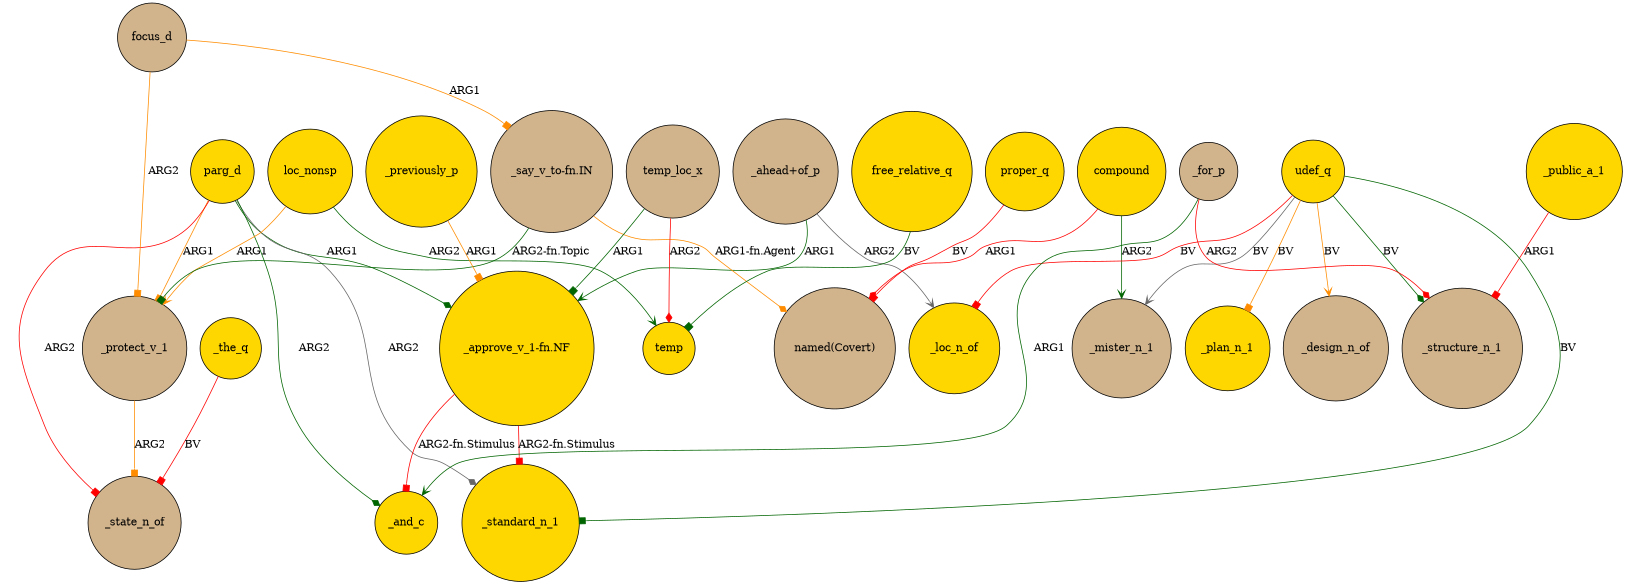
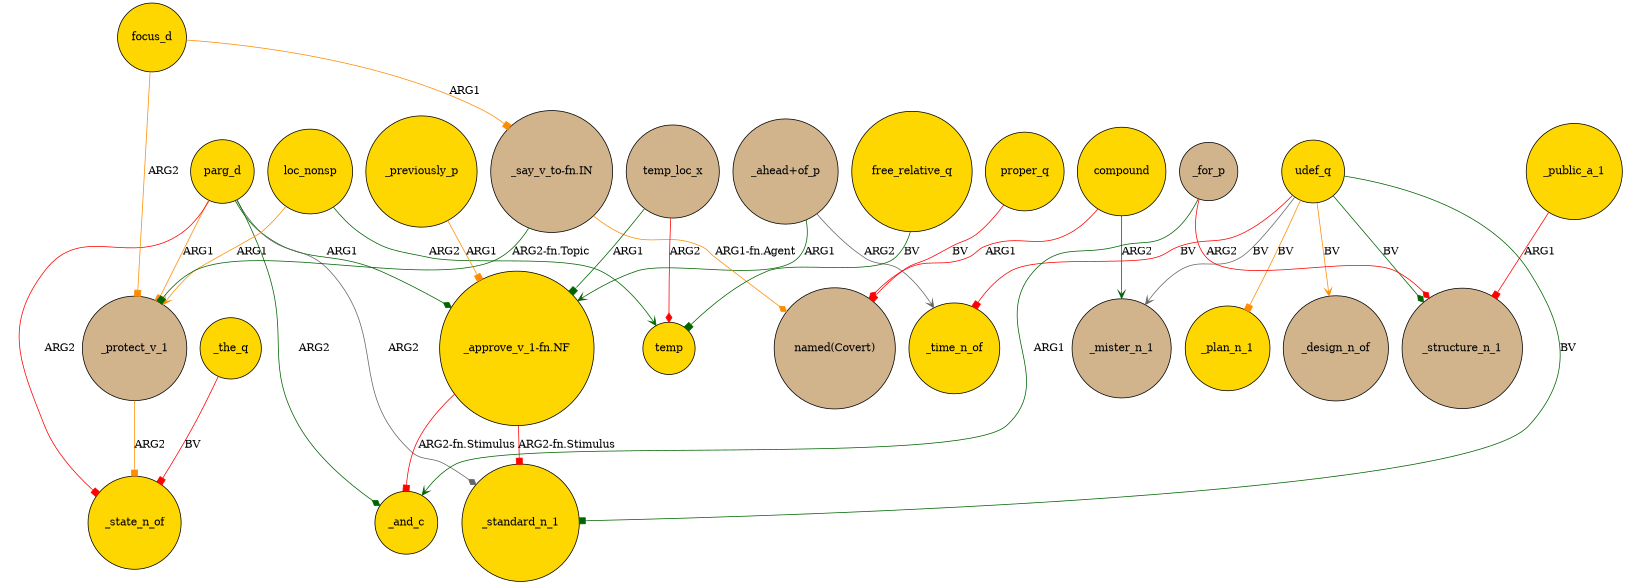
node "focus_d": fillcolor tan -> gold
node "_loc_n_of": label "_loc_n_of" -> "_time_n_of"
node "_state_n_of": fillcolor tan -> gold
